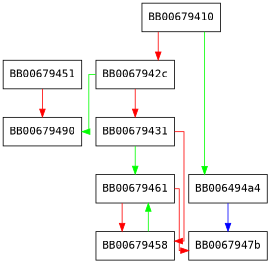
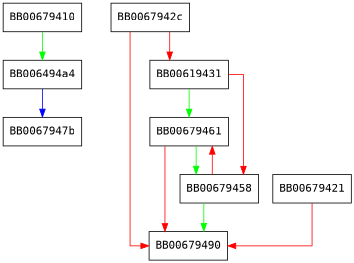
edge "BB00679410" -> "BB0067942c": removed
node "BB00679451": label "BB00679451" -> "BB00679421"
edge "BB0067942c" -> "BB00679490": color green -> red
node "BB00679431": label "BB00679431" -> "BB00619431"
edge "BB00679461" -> "BB00679458": color red -> green
edge "BB00679458" -> "BB00679490": added
edge "BB00679461" -> "BB0067947b": now "BB00679461" -> "BB00679490"
edge "BB00679458" -> "BB00679461": color green -> red
